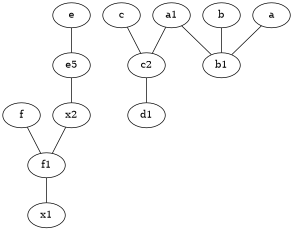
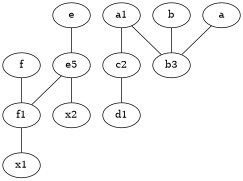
node "c": removed
node "b1": label "b1" -> "b3"
edge "x2" -- "f1": now "e5" -- "f1"
